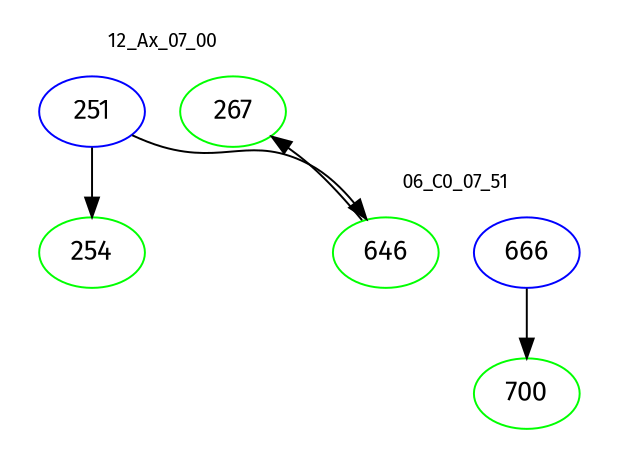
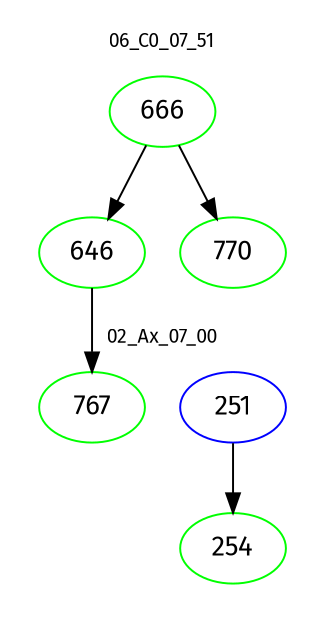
cluster "12_Ax_07_00": label "12_Ax_07_00" -> "02_Ax_07_00"
node "267": label "267" -> "767"
edge "251" -> "646": now "666" -> "646"
node "666": color blue -> green
node "700": label "700" -> "770"
